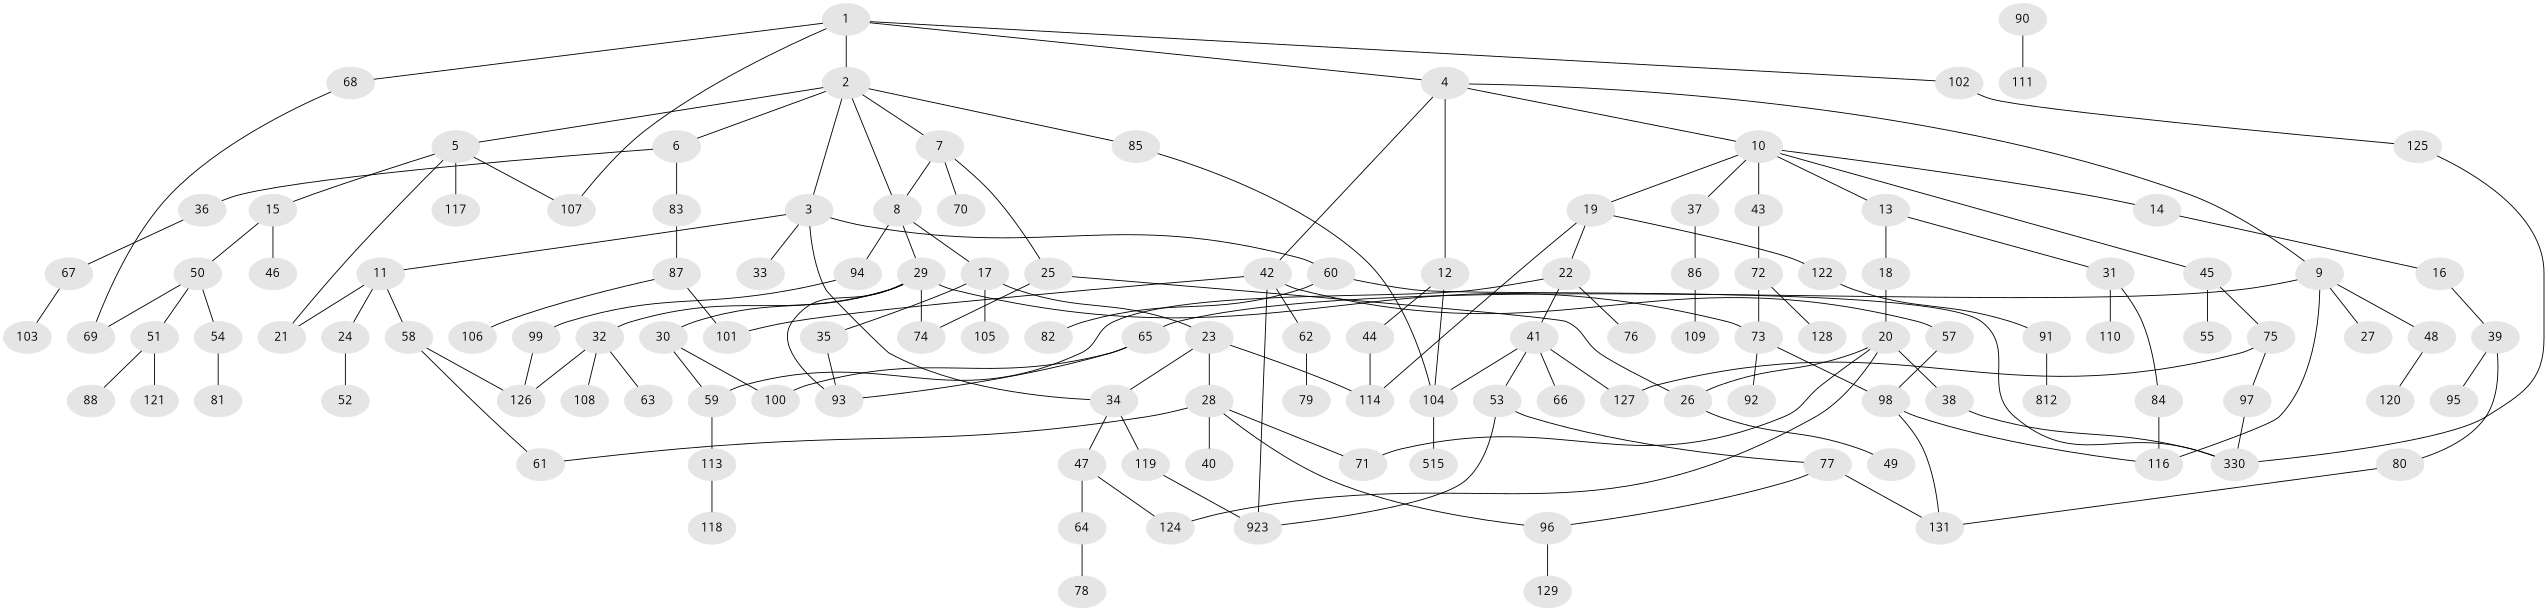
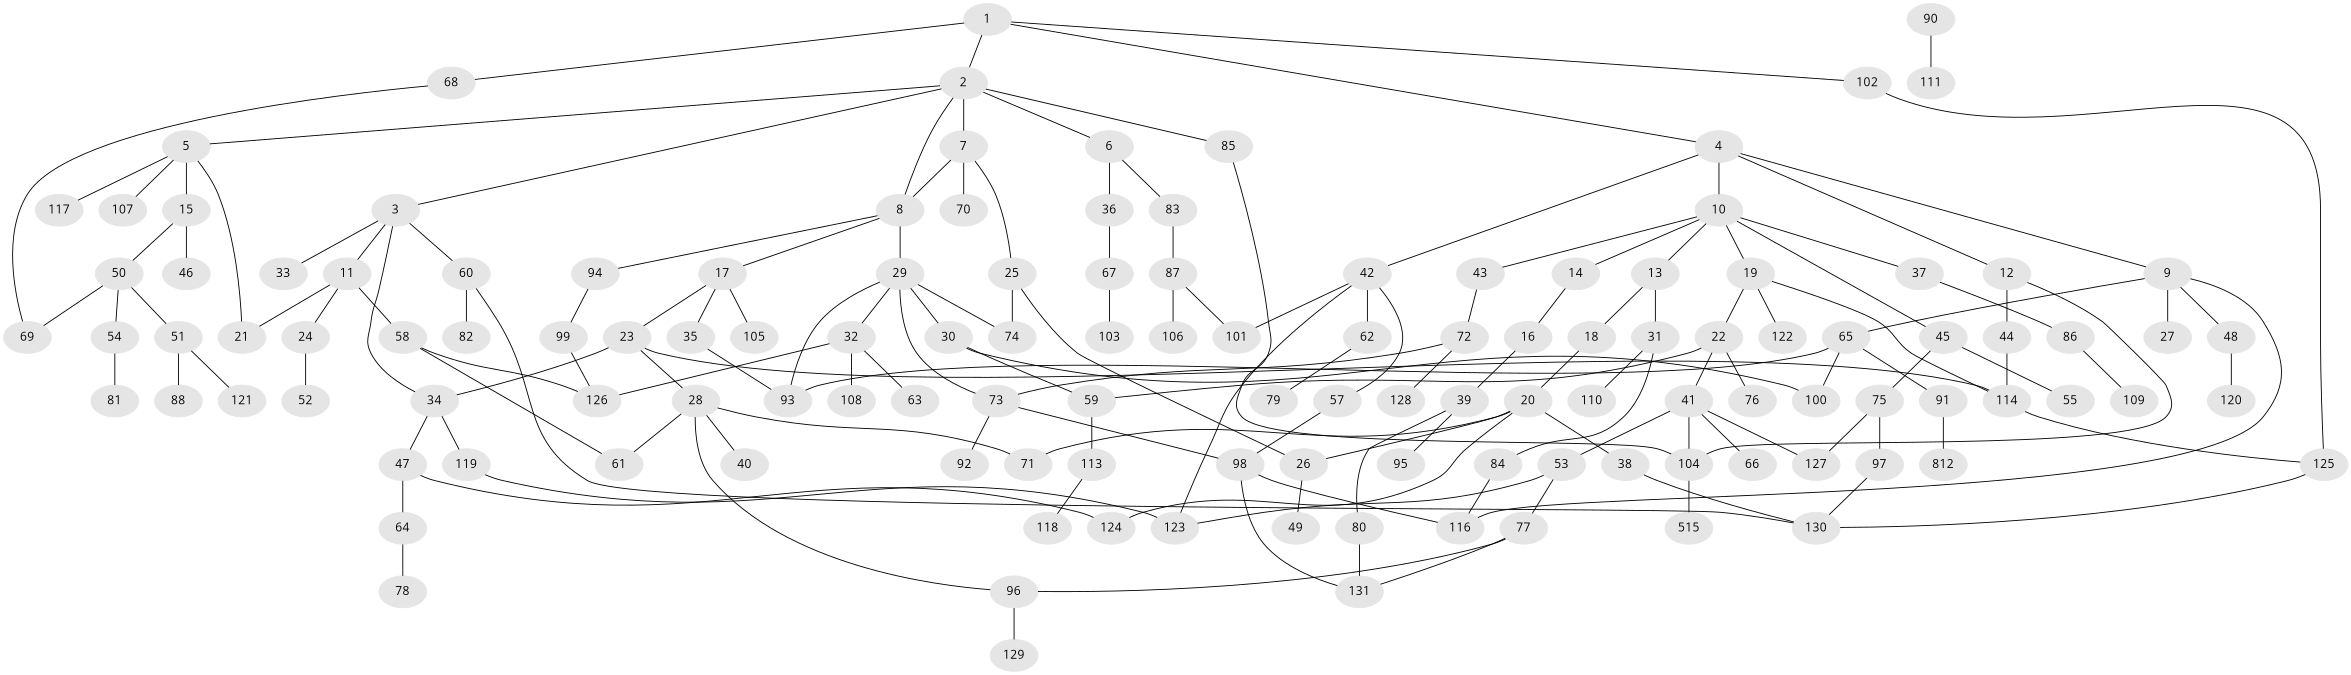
edge "1" -- "107": removed
edge "122" -- "91": now "65" -- "91"
edge "114" -- "125": added
node "330": label "330" -> "130"
node "923": label "923" -> "123"
